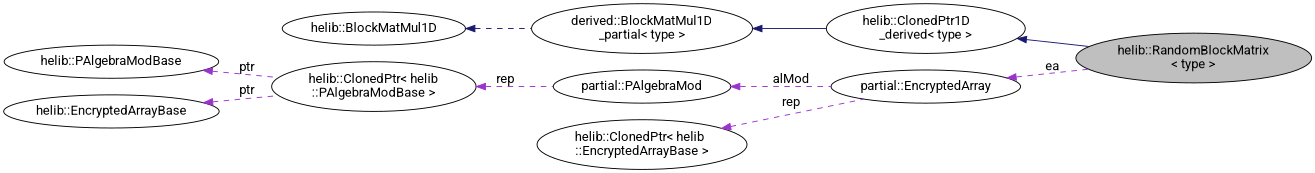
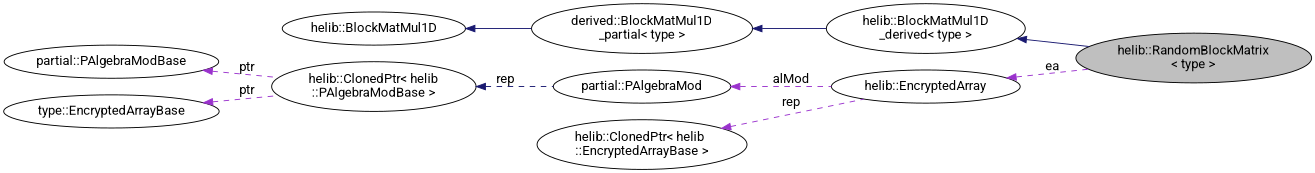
edge "derived::BlockMatMul1D _partial< type >" -> "helib::BlockMatMul1D": style dashed -> solid
node "helib::ClonedPtr1D _derived< type >": label "helib::ClonedPtr1D _derived< type >" -> "helib::BlockMatMul1D _derived< type >"
node "helib::PAlgebraModBase": label "helib::PAlgebraModBase" -> "partial::PAlgebraModBase"
edge "partial::PAlgebraMod" -> "helib::ClonedPtr< helib ::PAlgebraModBase >": color darkorchid3 -> midnightblue
node "partial::EncryptedArray": label "partial::EncryptedArray" -> "helib::EncryptedArray"
node "helib::EncryptedArrayBase": label "helib::EncryptedArrayBase" -> "type::EncryptedArrayBase"
